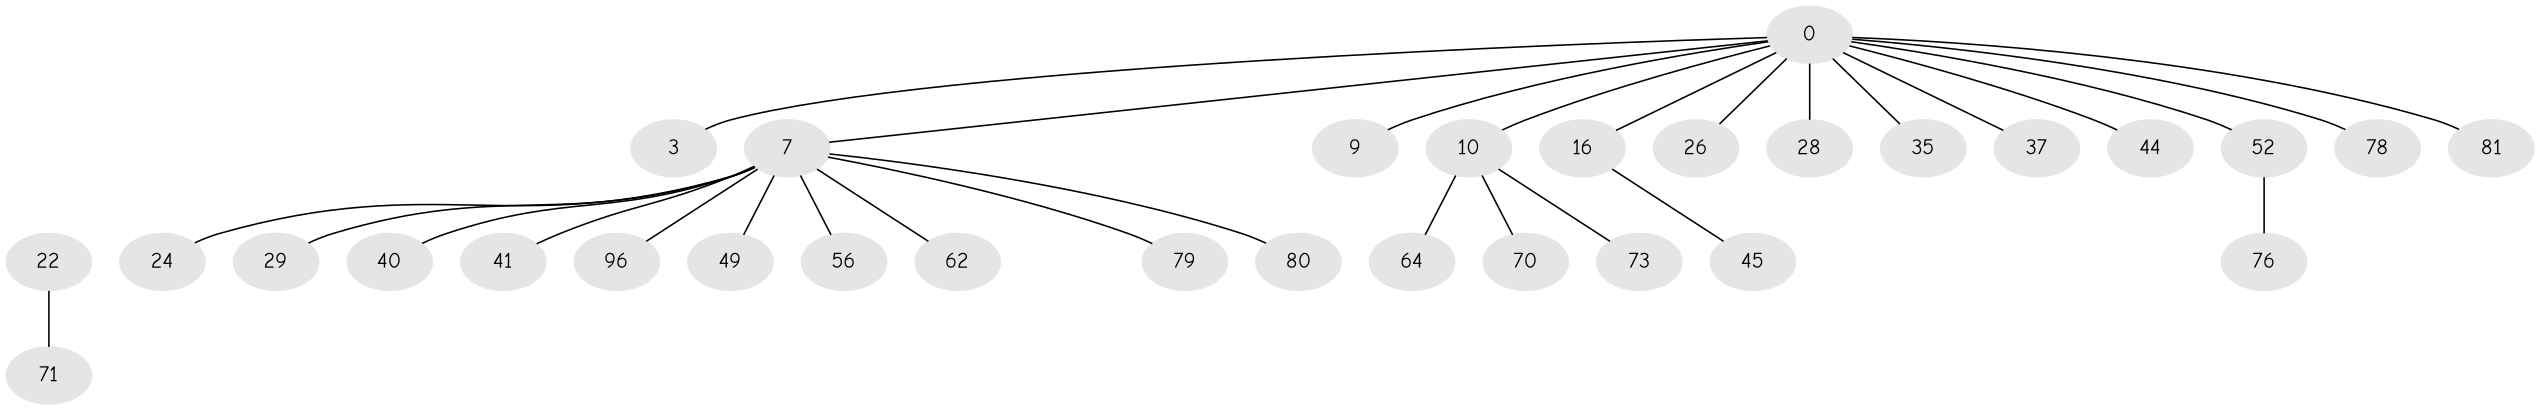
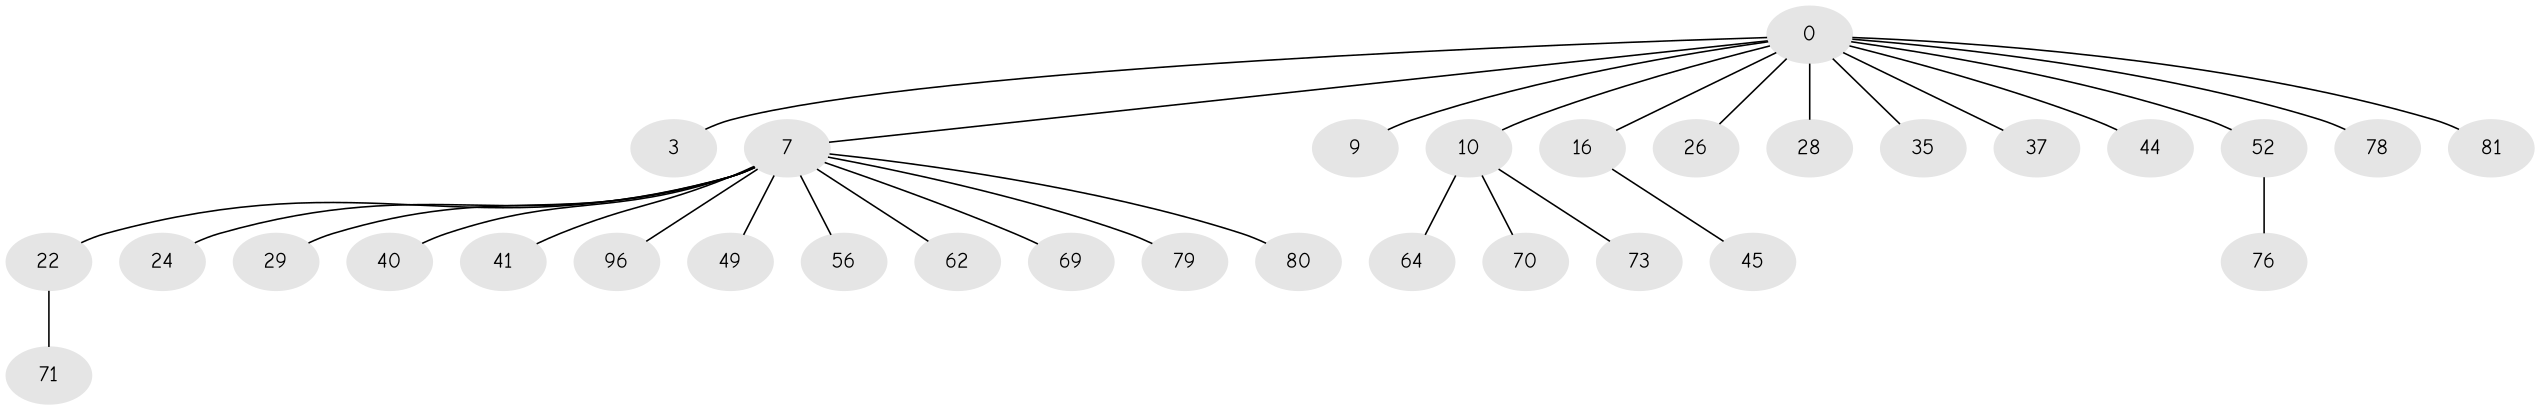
edge "7" -- "22": added
node "69": added
